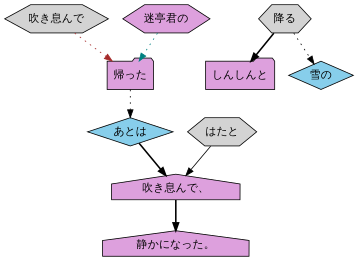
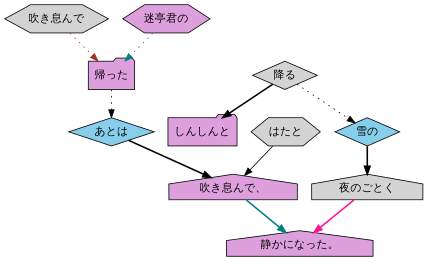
node "降る": shape hexagon -> diamond
node "夜のごとく": added
edge "吹き息んで、" -> "静かになった。": color black -> teal
